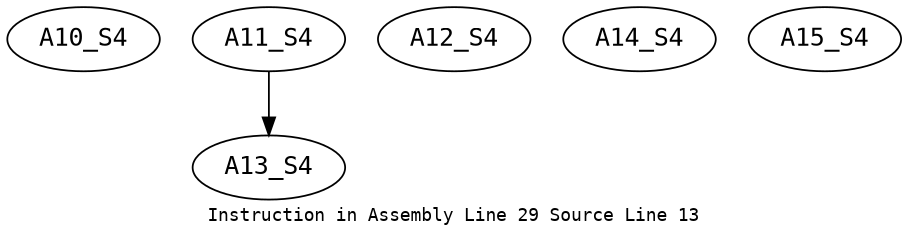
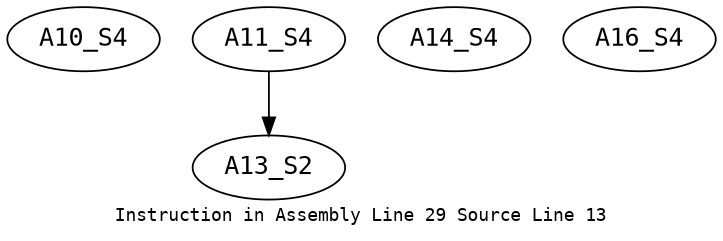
node "A12_S4": removed
node "A15_S4": label "A15_S4" -> "A16_S4"
node "A13_S4": label "A13_S4" -> "A13_S2"
